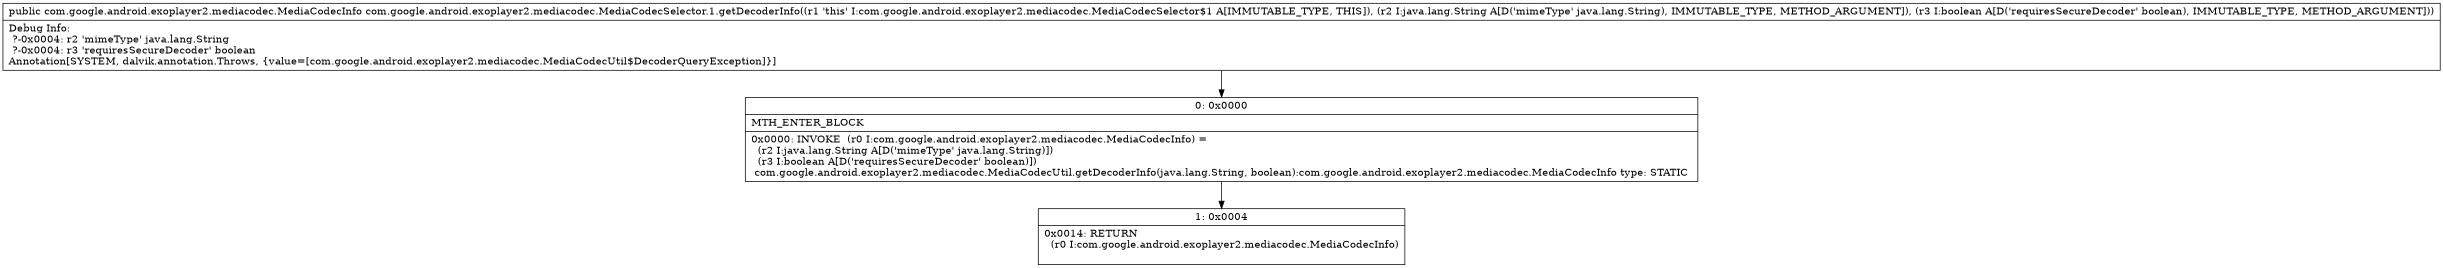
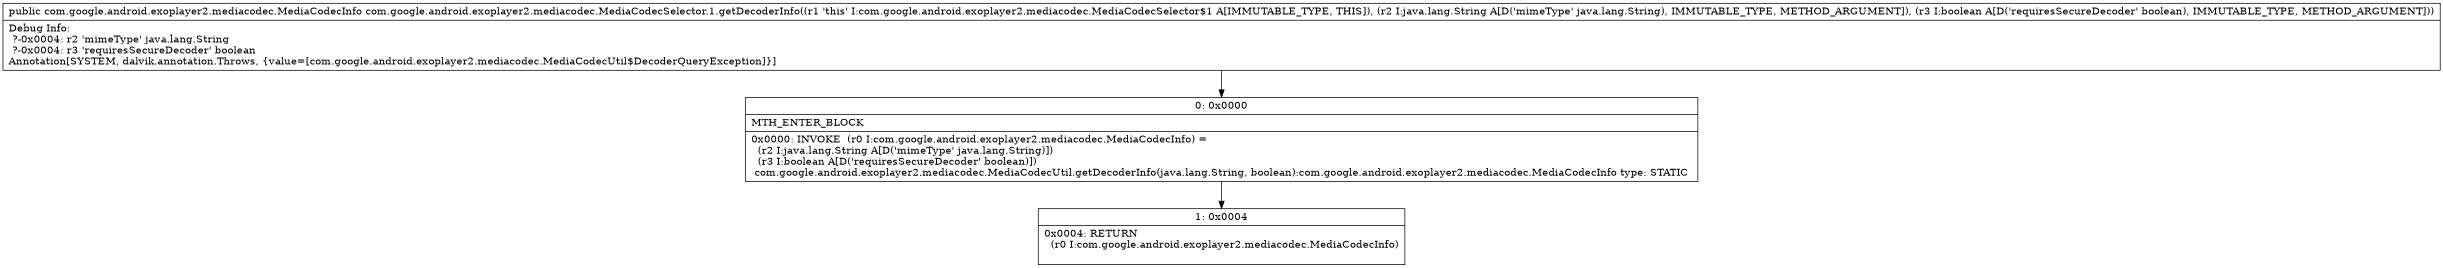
node "1: 0x0004": text "0x0014: RETURN" -> "0x0004: RETURN"
